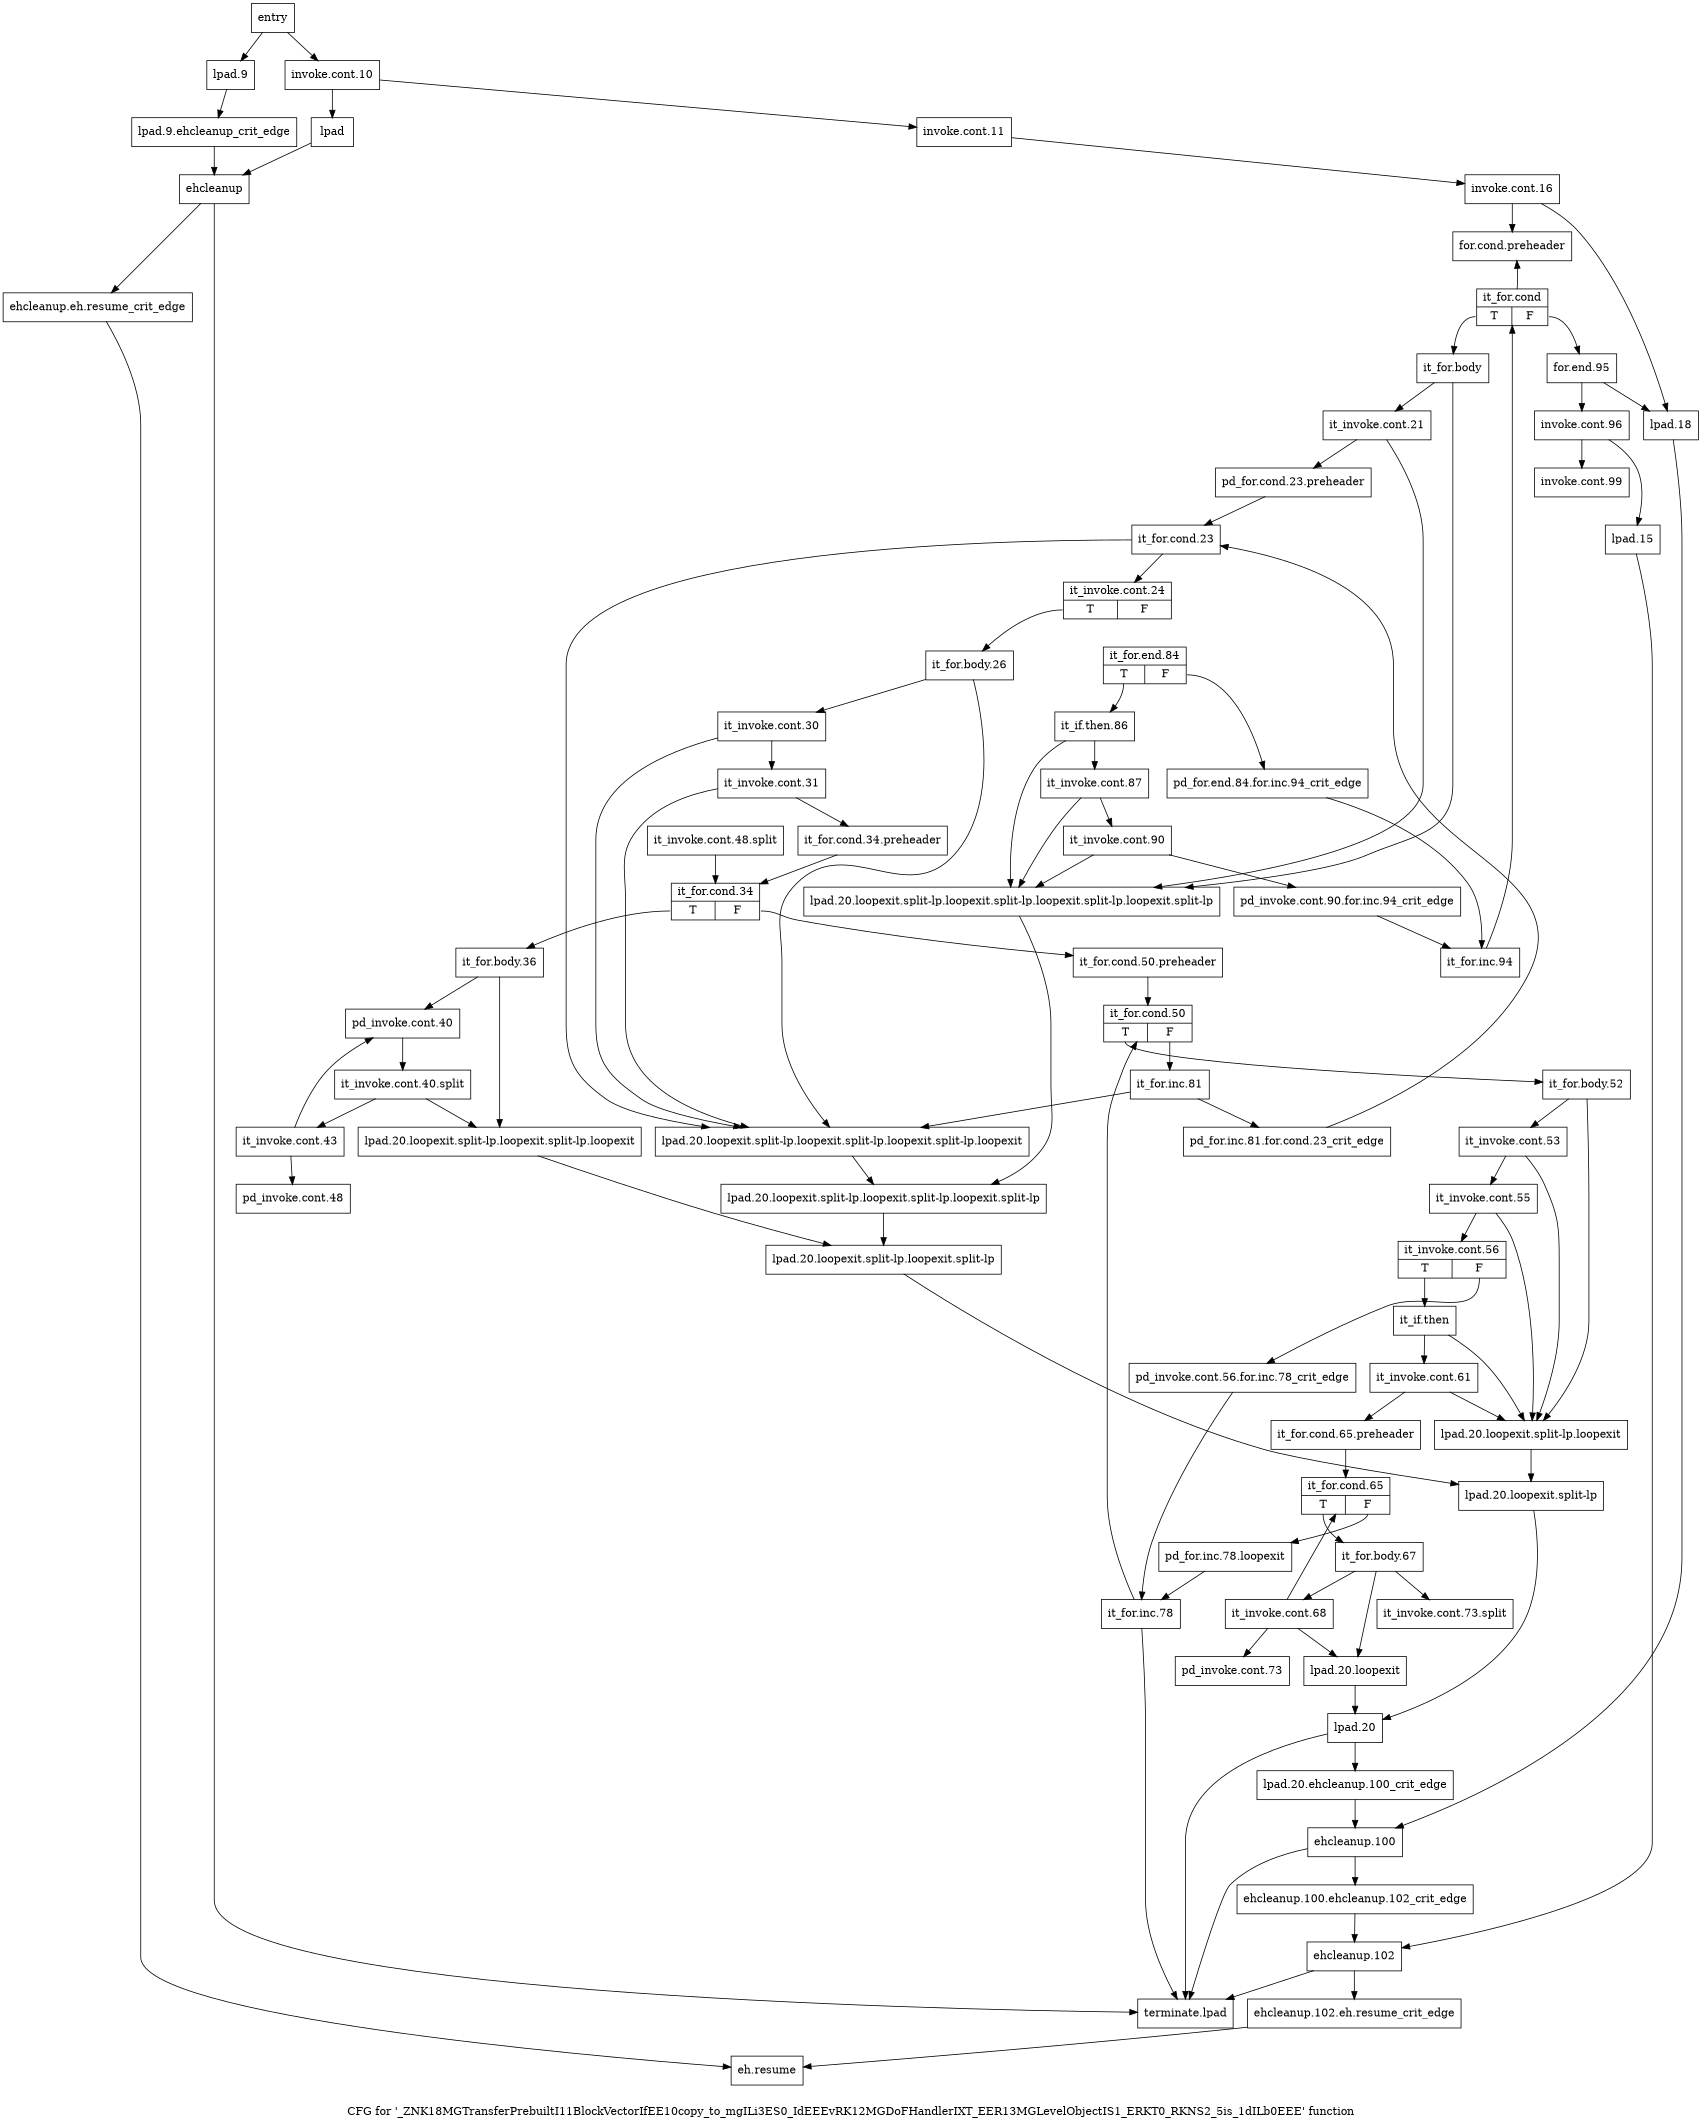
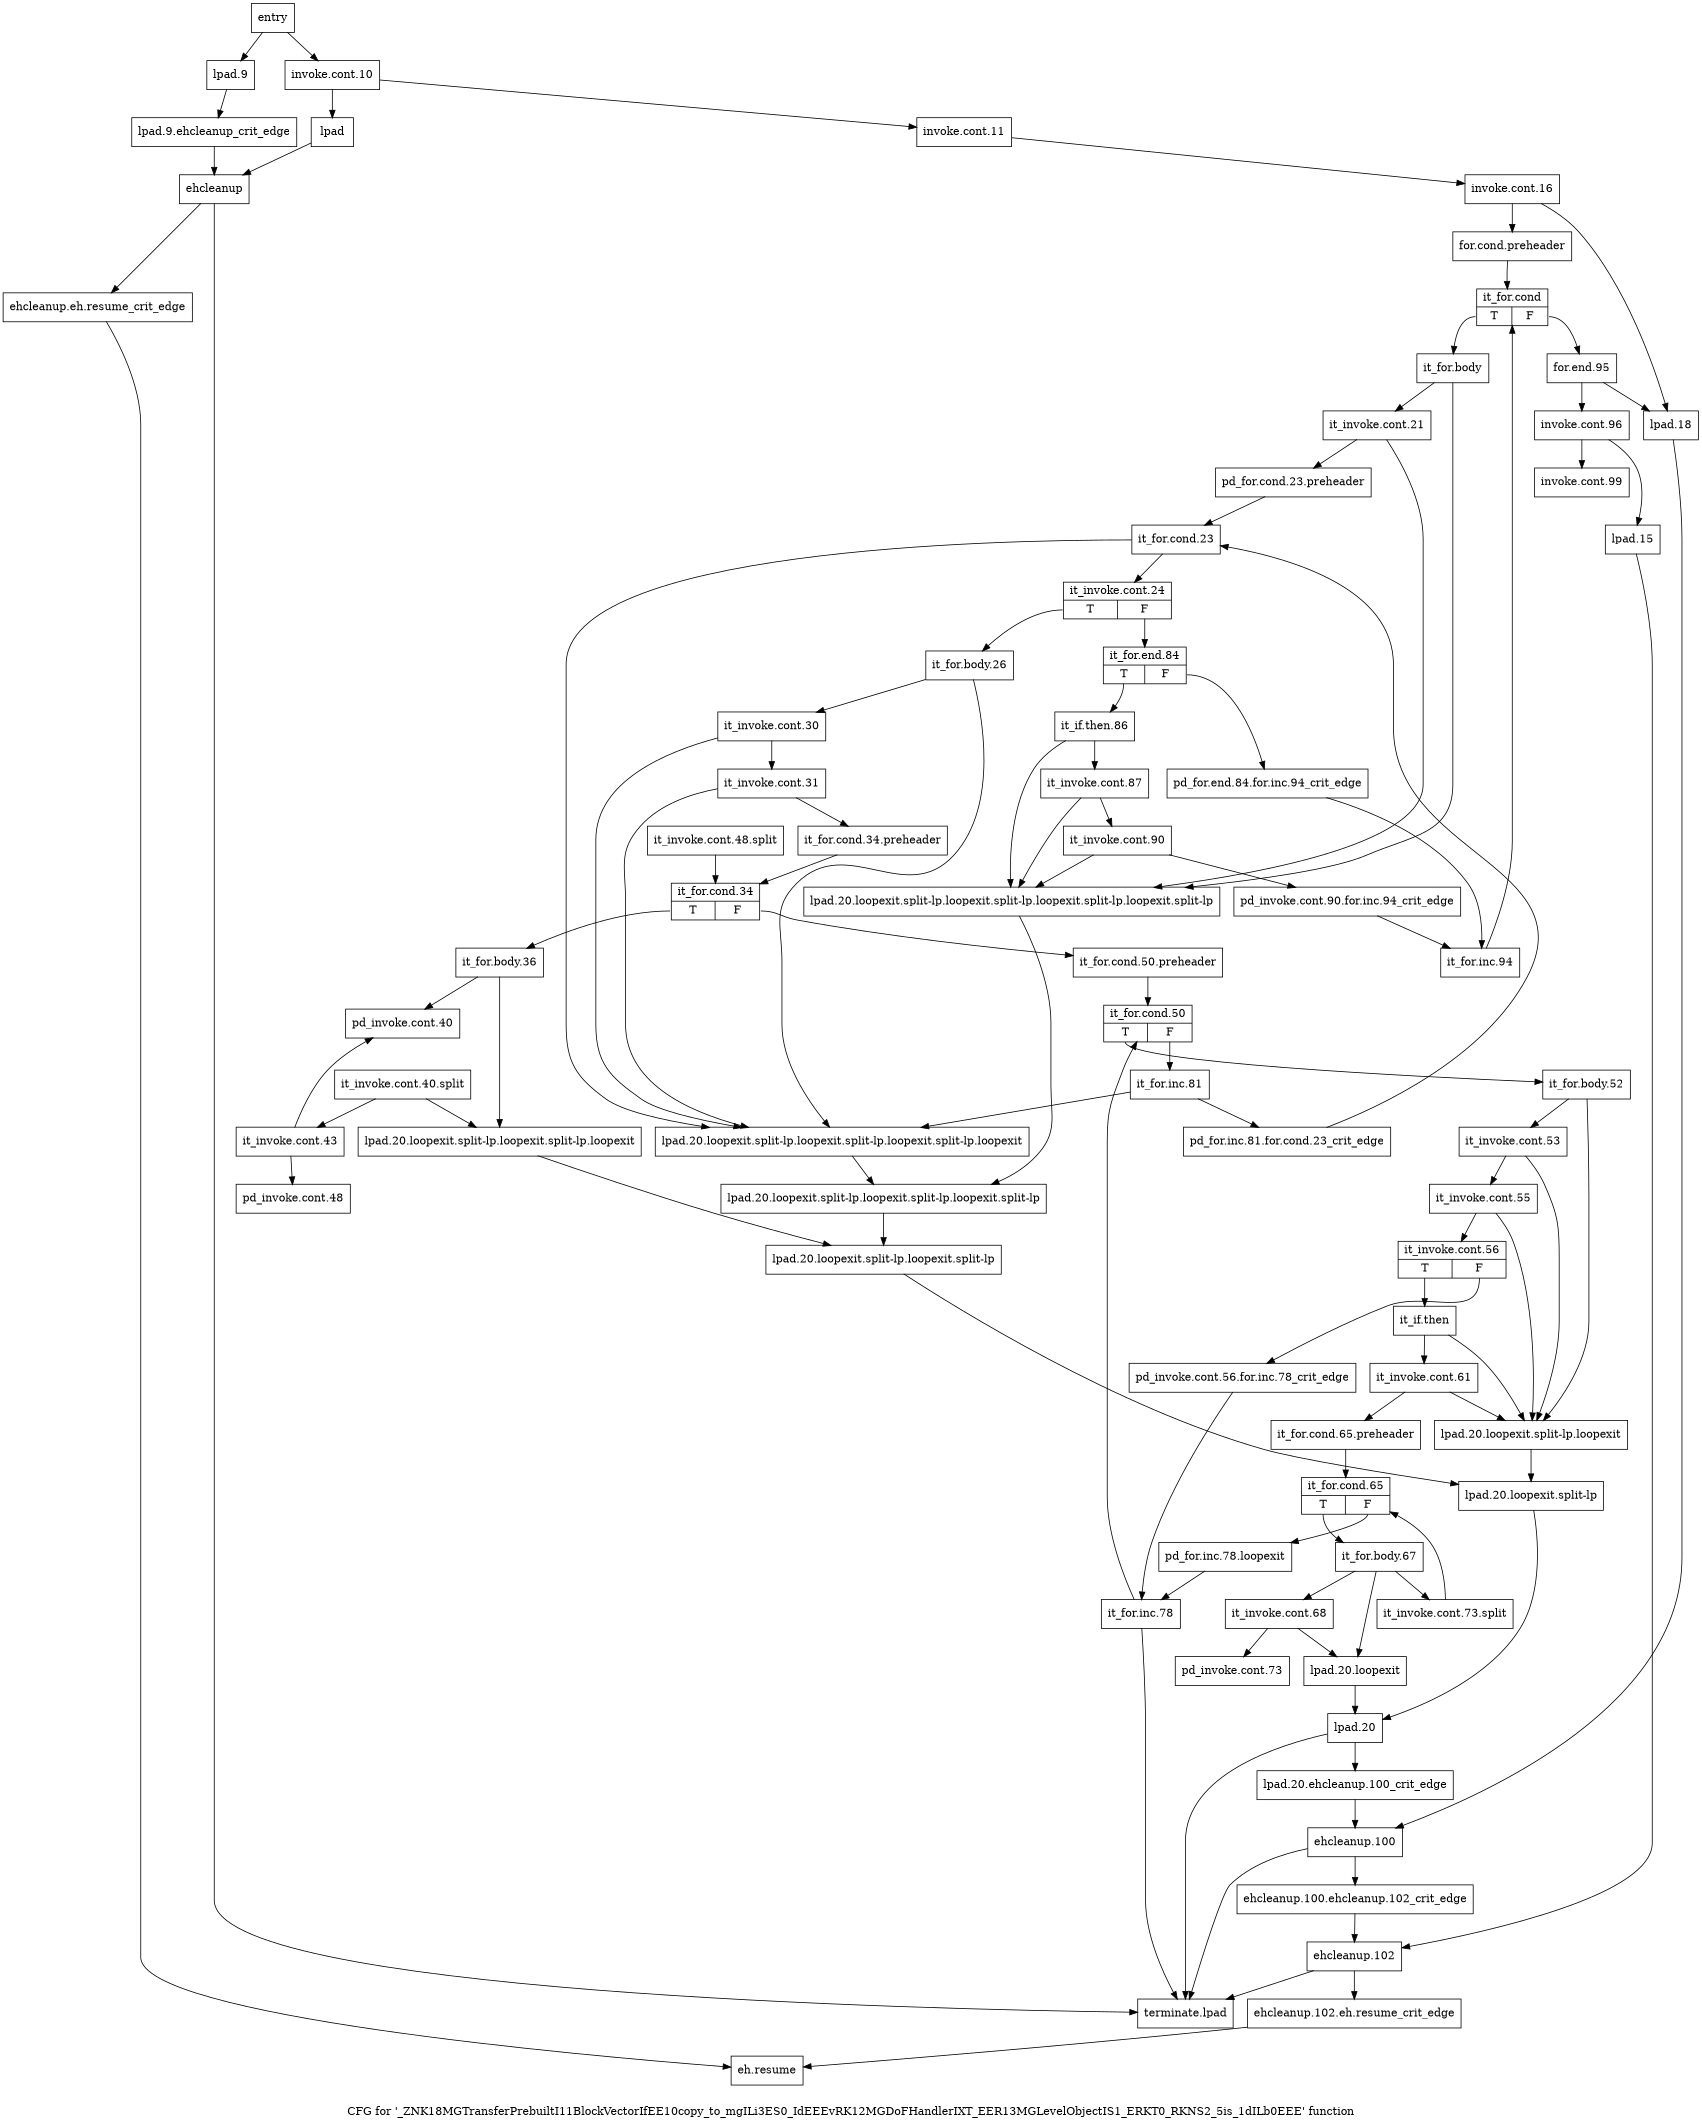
edge "it_for.cond" -> "for.cond.preheader": reversed
edge "it_invoke.cont.24" -> "it_for.end.84": added
edge "pd_invoke.cont.40" -> "it_invoke.cont.40.split": removed
edge "it_invoke.cont.68" -> "it_for.cond.65": now "it_invoke.cont.73.split" -> "it_for.cond.65"
